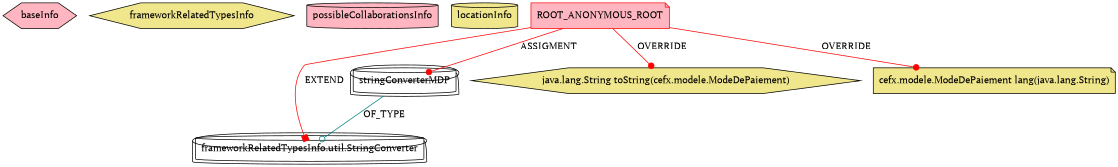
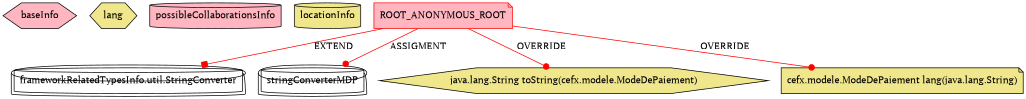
node "frameworkRelatedTypesInfo": label "frameworkRelatedTypesInfo" -> "lang"
edge "stringConverterMDP" -> "frameworkRelatedTypesInfo.util.StringConverter": removed, label "OF_TYPE"
